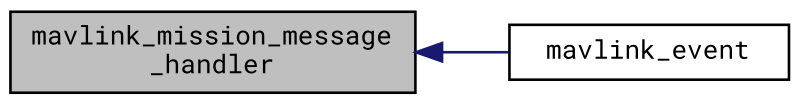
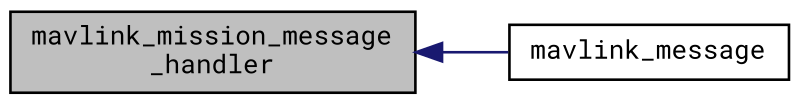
node "mavlink_event": label "mavlink_event" -> "mavlink_message"
